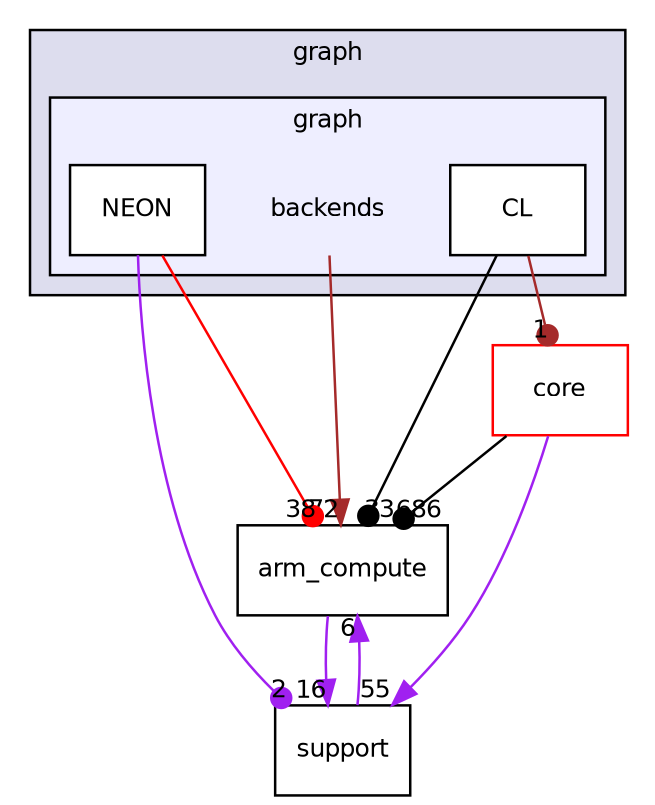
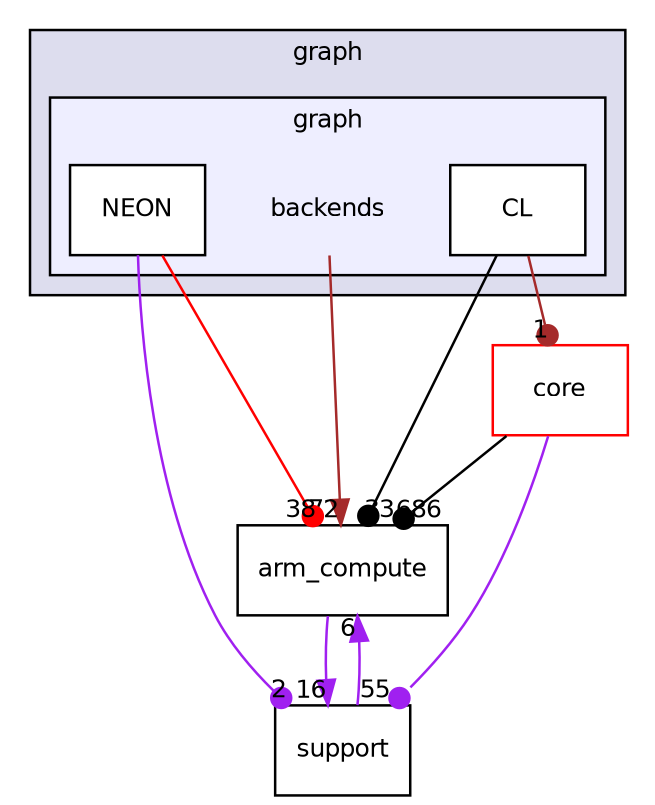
edge "core" -> "support": arrowhead normal -> dot
